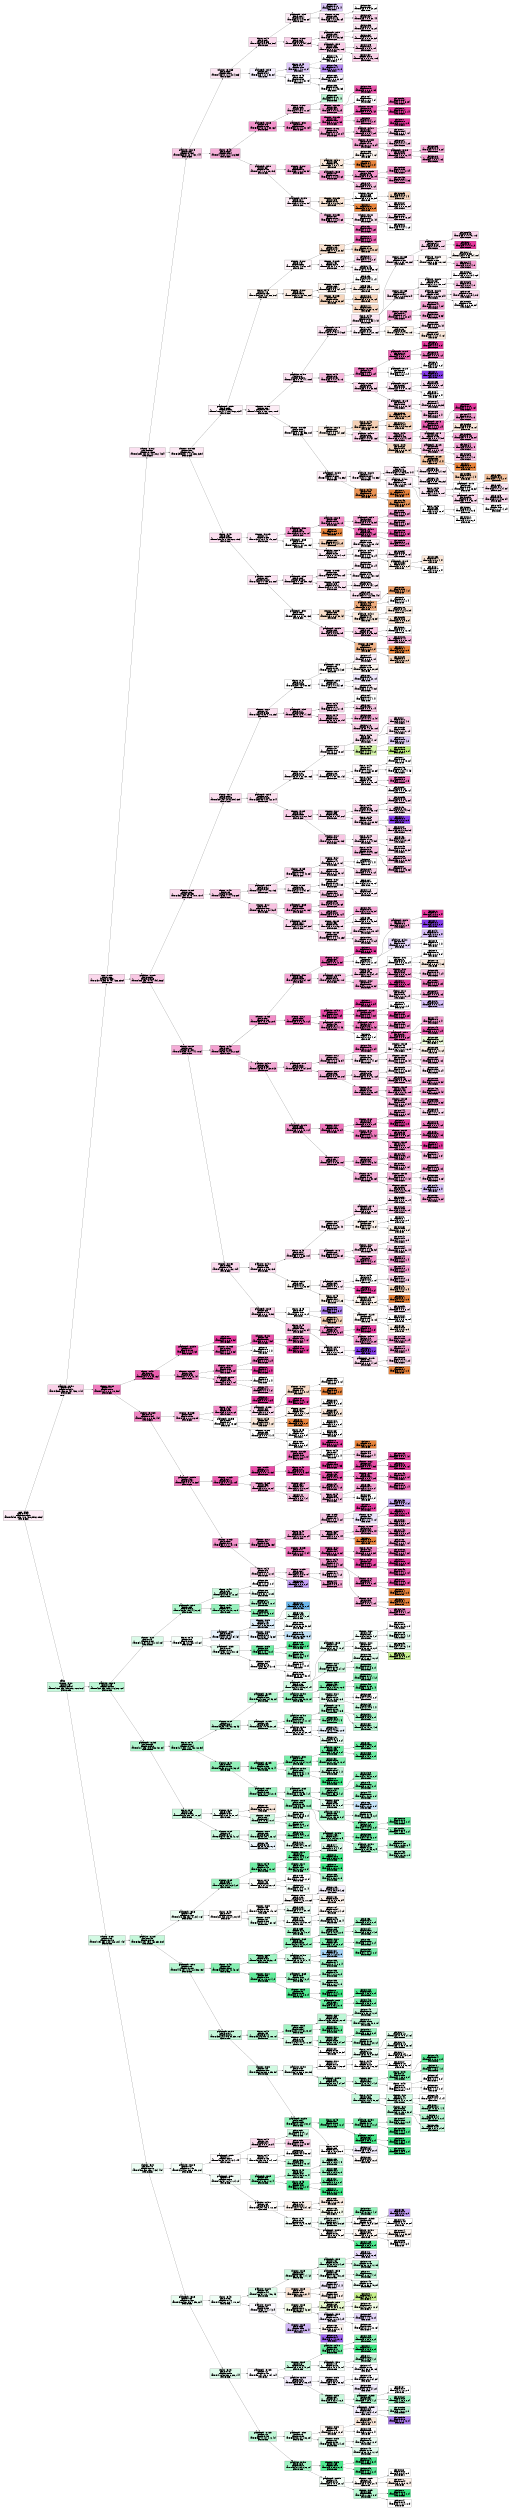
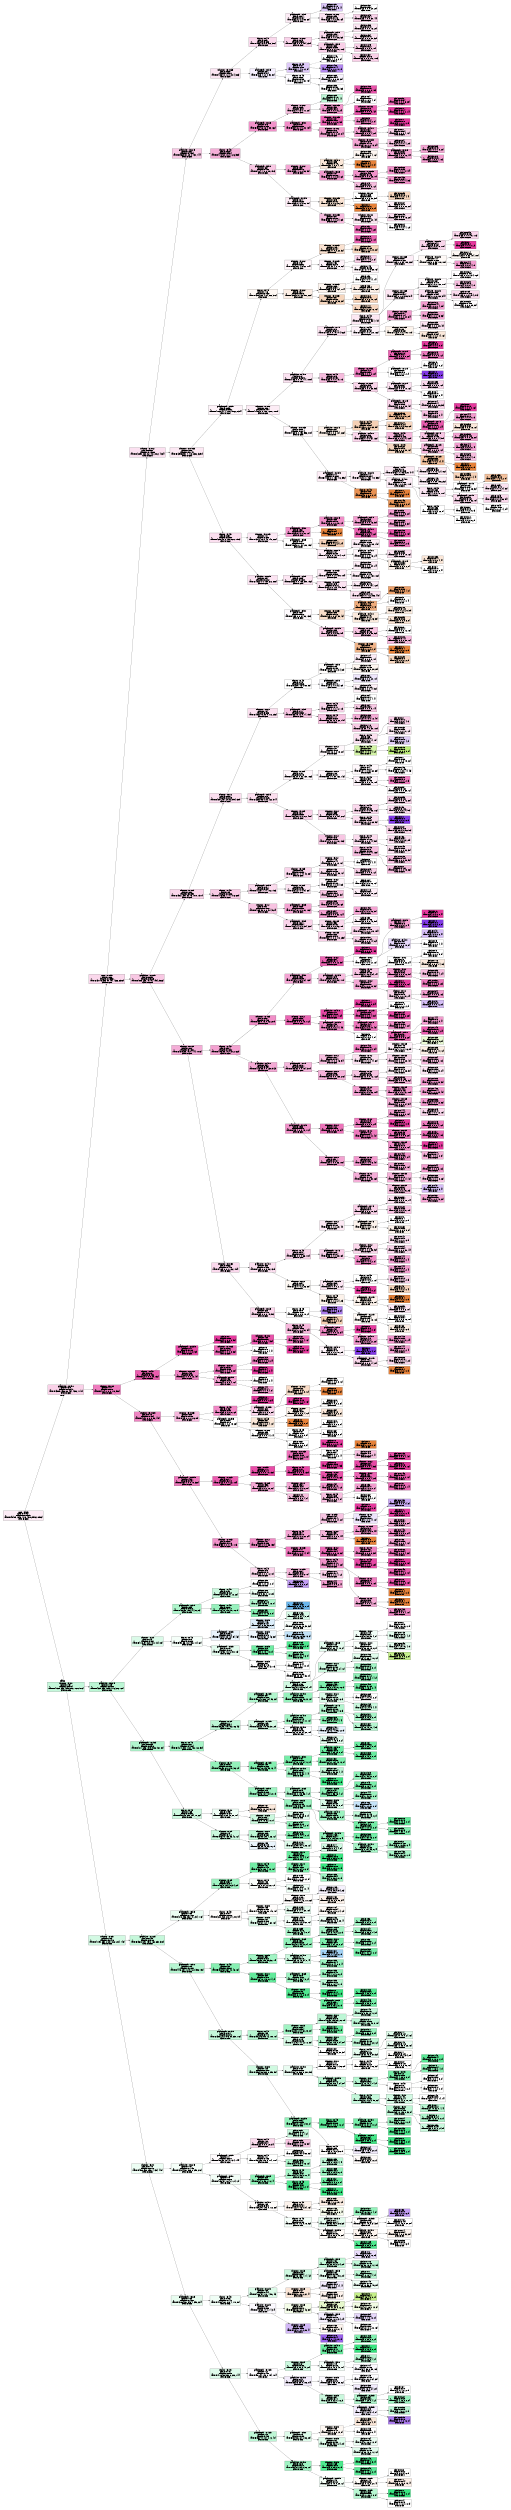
node "gini = 0.0 samples = 4 value = [0, 0, 0, 0, 4, 0] class = DL": label "gini = 0.0 samples = 4 value = [0, 0, 0, 0, 4, 0] class = DL" -> "gini = 0.0 class = 4 value = [0, 0, 0, 0, 4, 0] class = DL"
